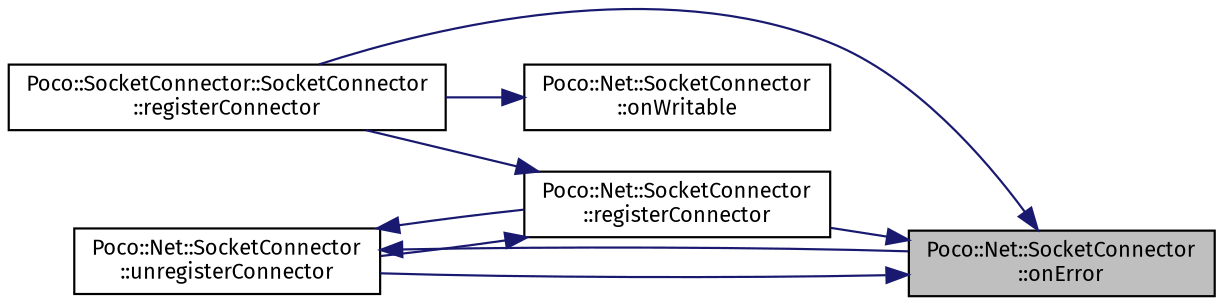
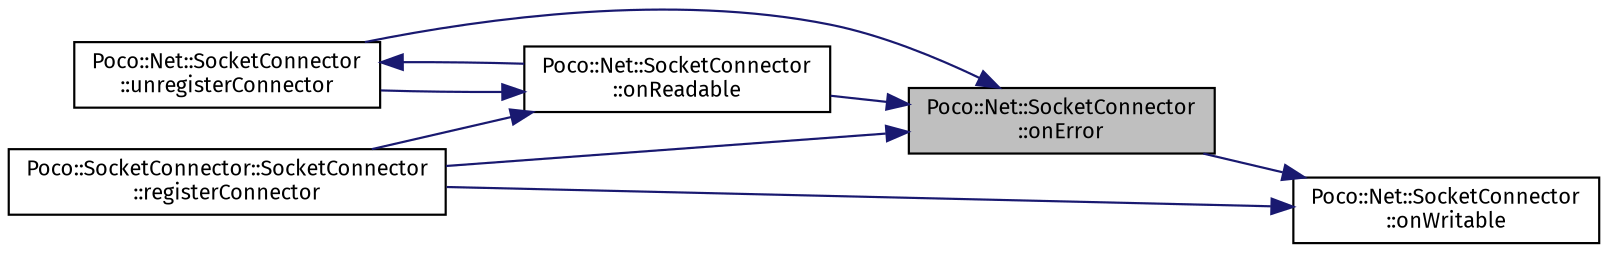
node "Poco::Net::SocketConnector ::registerConnector": label "Poco::Net::SocketConnector ::registerConnector" -> "Poco::Net::SocketConnector ::onReadable"
edge "Poco::Net::SocketConnector ::onError" -> "Poco::Net::SocketConnector ::unregisterConnector": now "Poco::Net::SocketConnector ::onError" -> "Poco::Net::SocketConnector ::onWritable"
